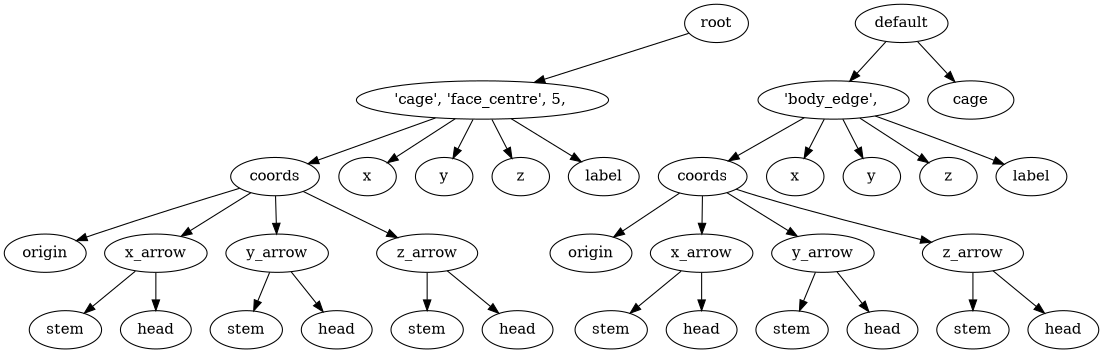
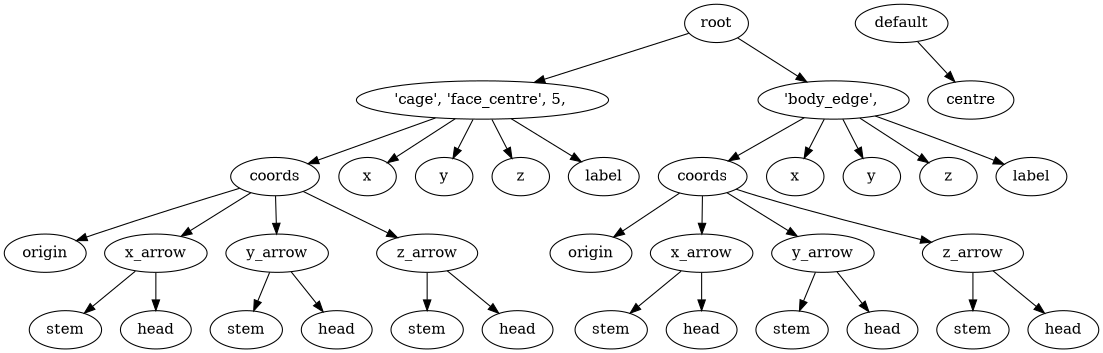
edge "default" -> "'body_edge',": now "root" -> "'body_edge',"
node "cage": label "cage" -> "centre"
